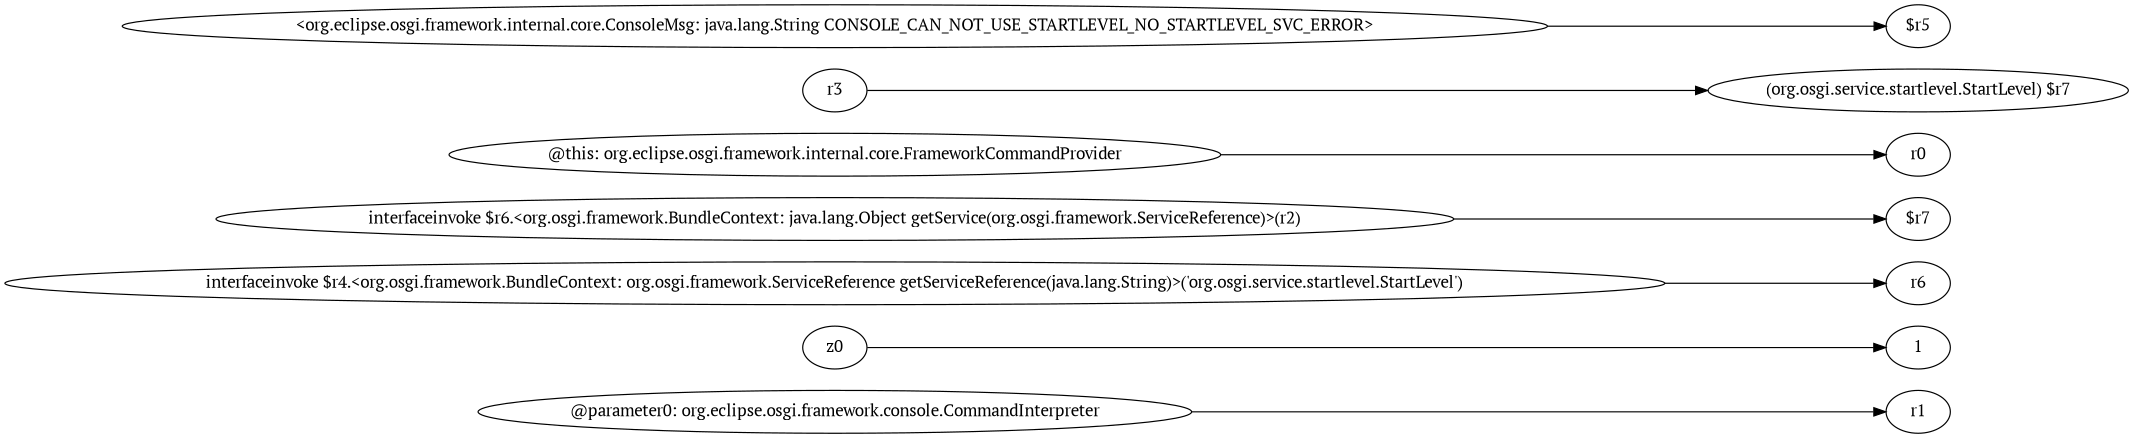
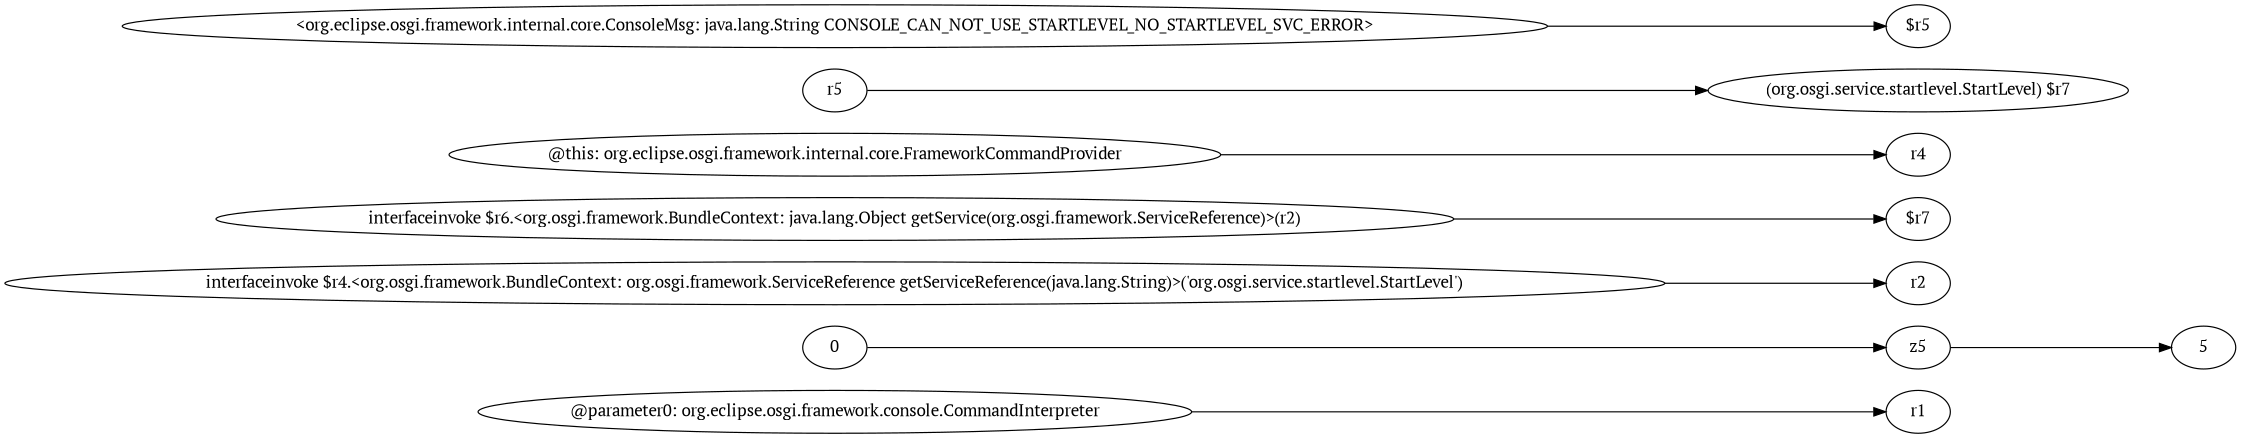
node "r3": label "r3" -> "r5"
node "r0": label "r0" -> "r4"
node "r6": label "r6" -> "r2"
node "z0": label "z0" -> "z5"
node "0": added
node "1": label "1" -> "5"
